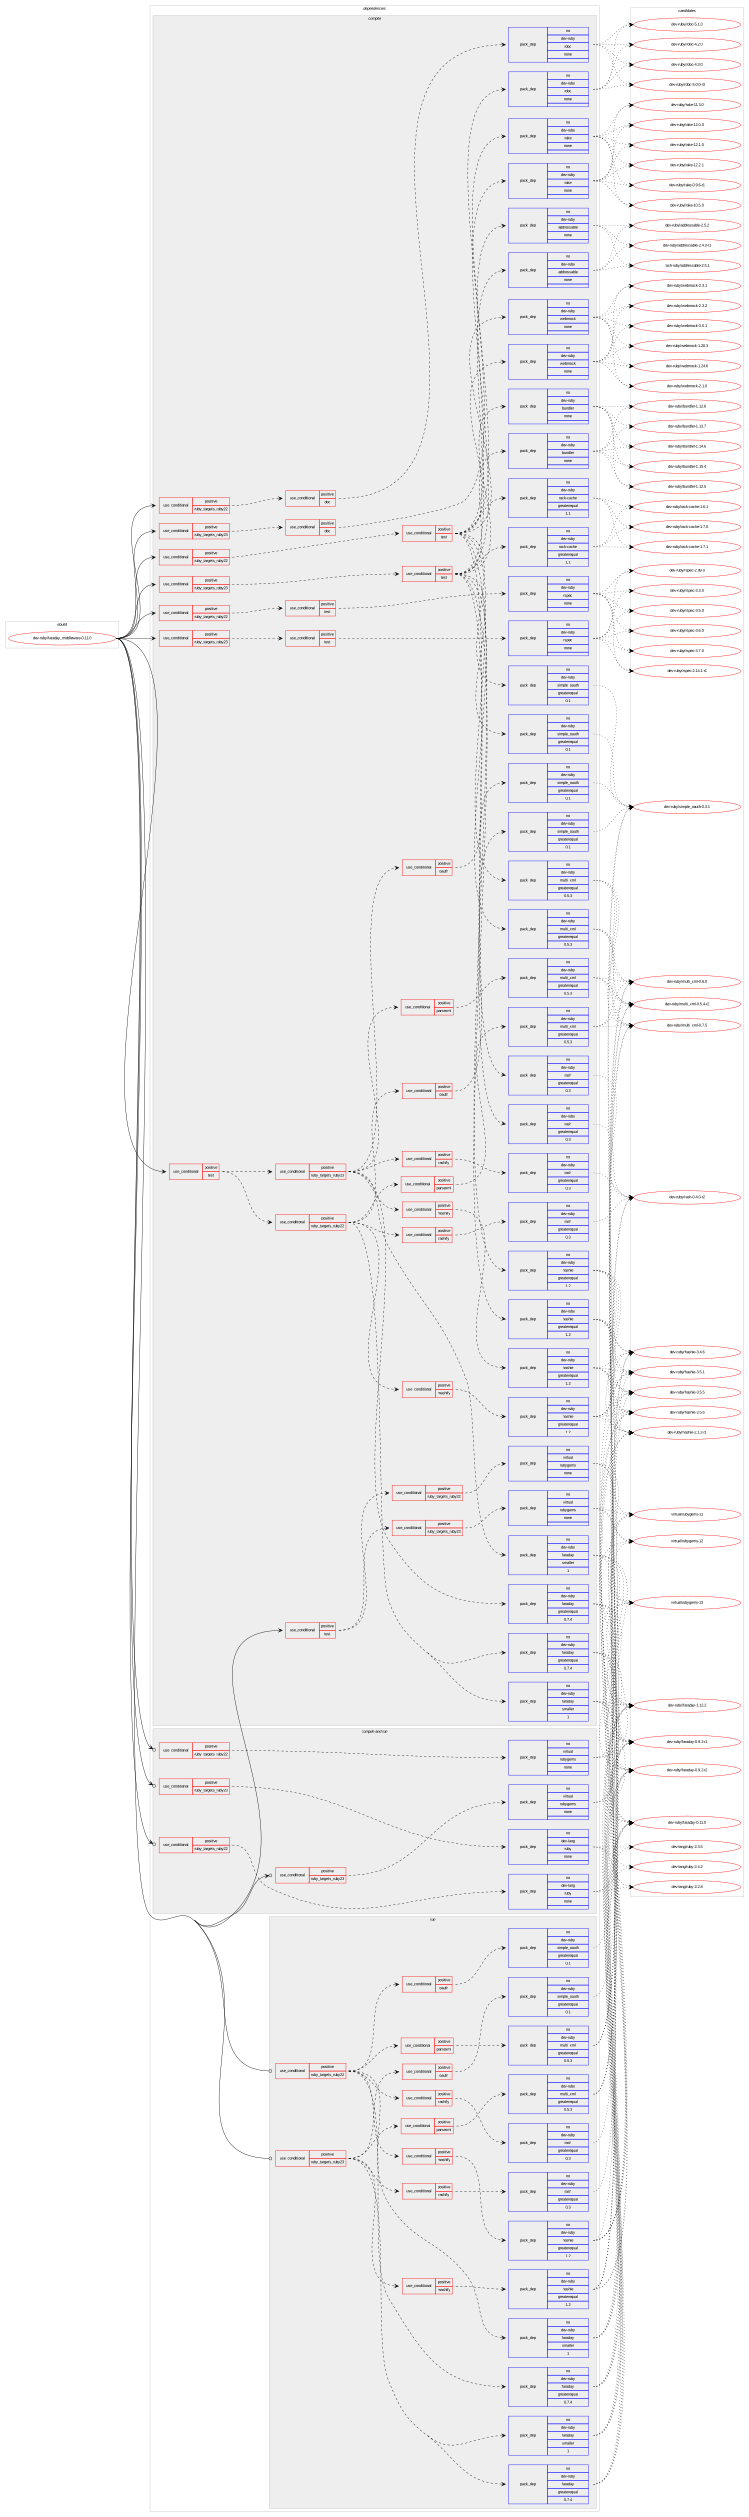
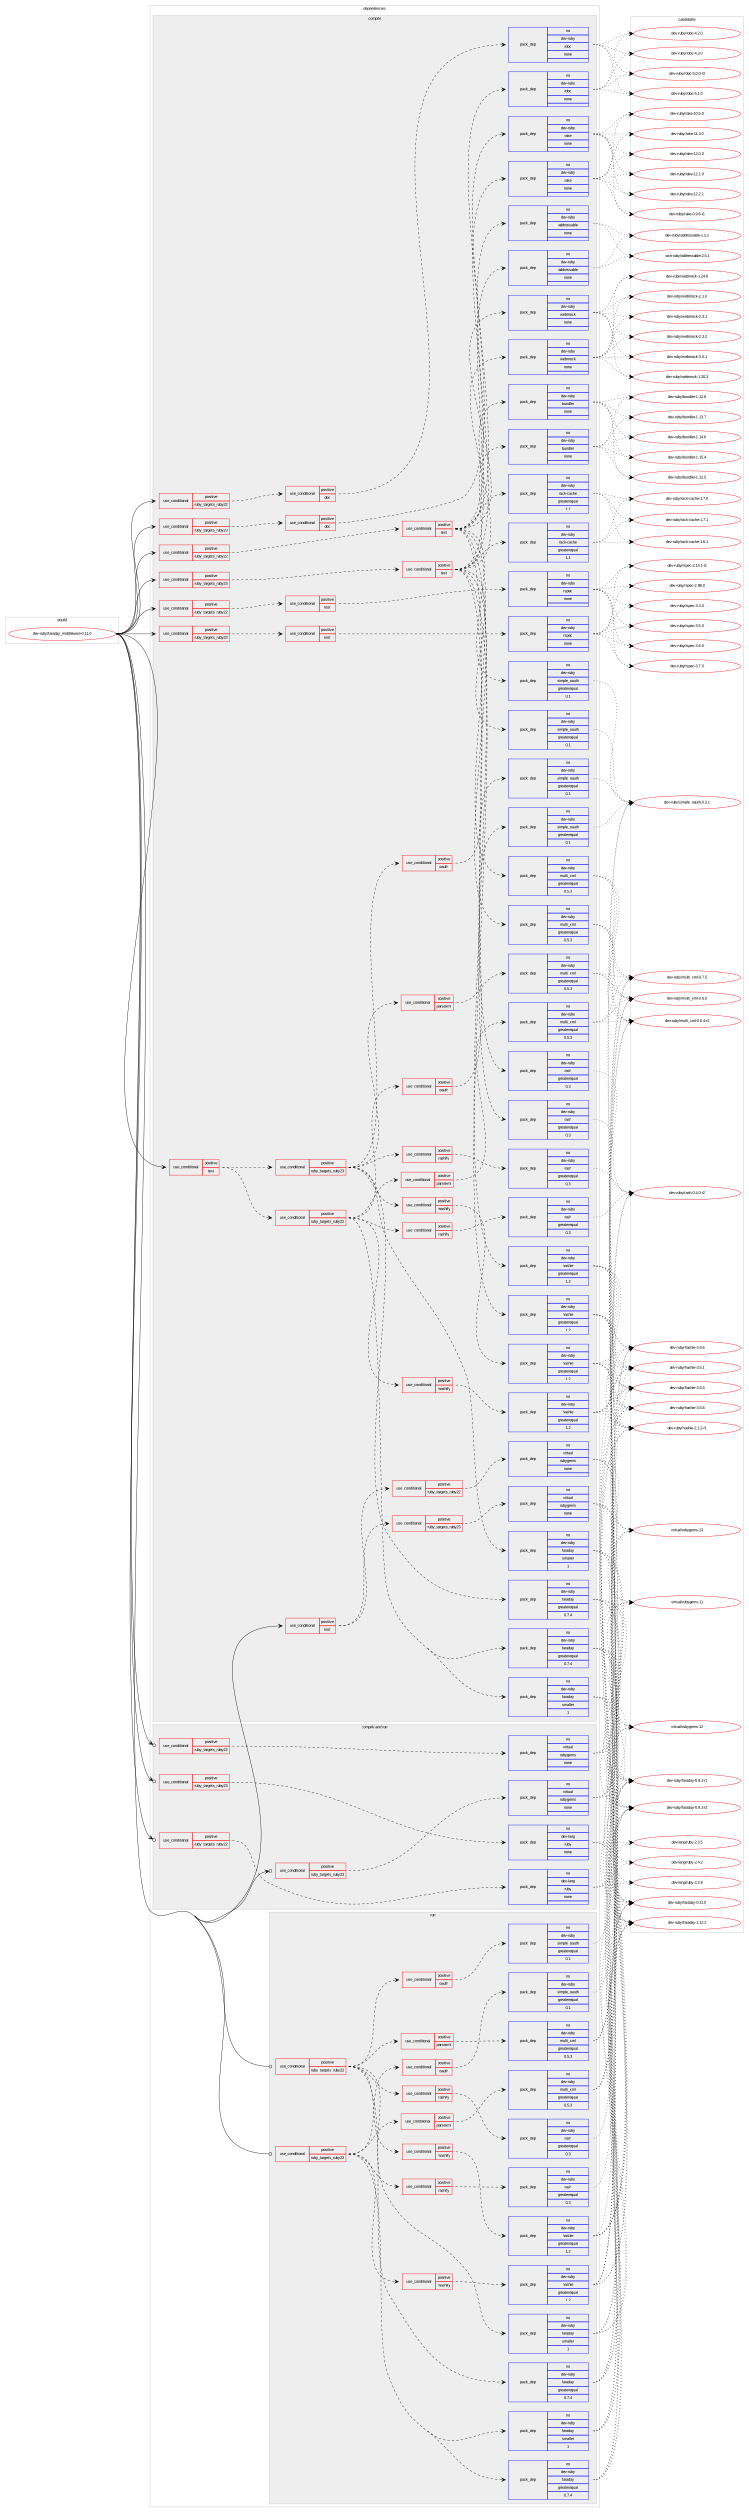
node "dev-ruby/addressable-2.4.0-r1": removed
